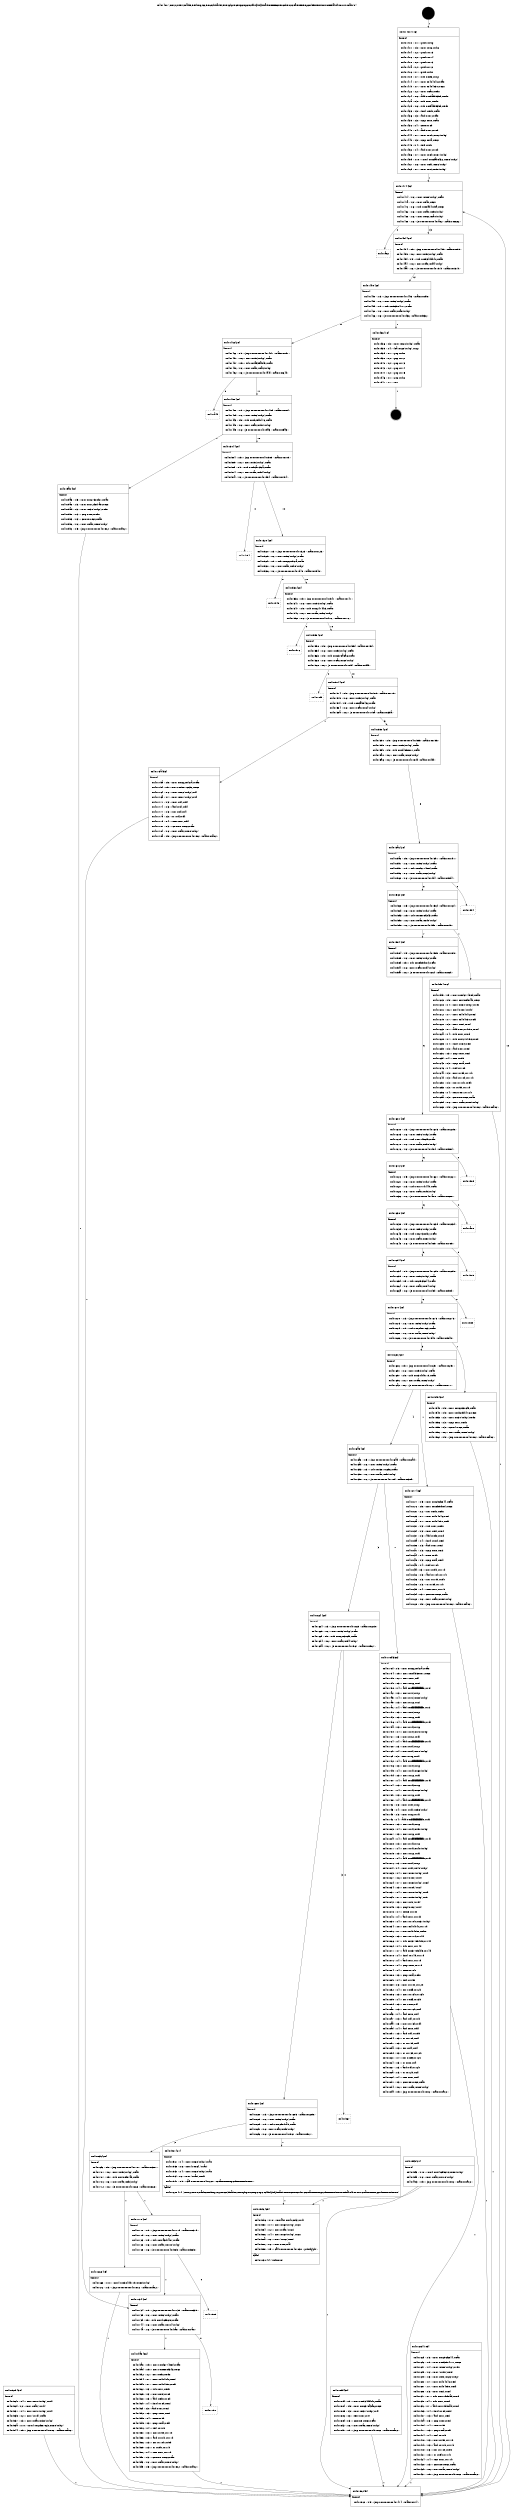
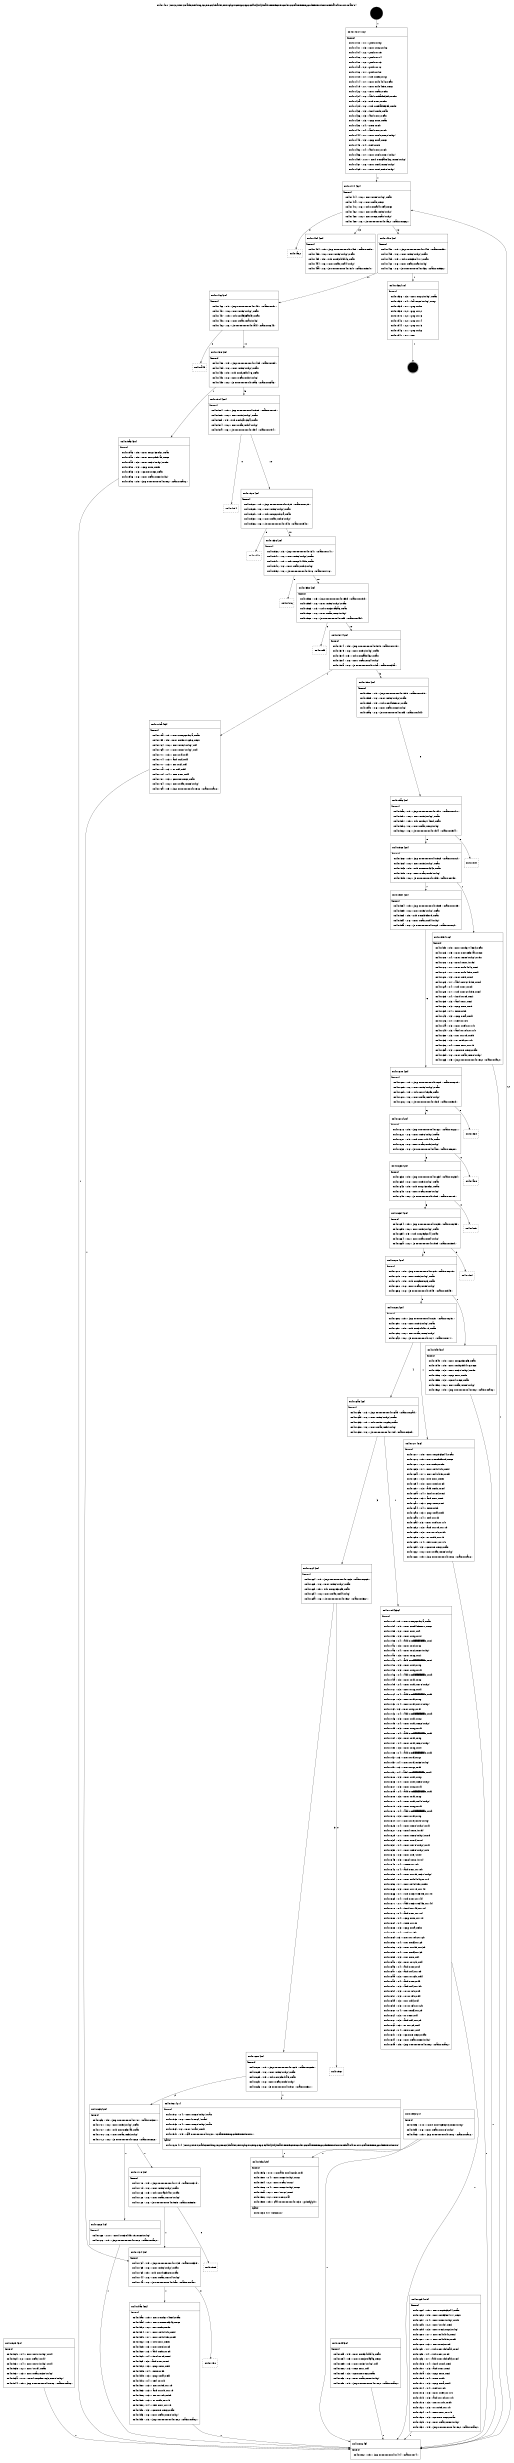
edge "0x401494 [28]" -> "0x4014b0 [28]": now "0x401474 [32]" -> "0x4014b0 [28]"
edge "0x4014e8 [28]" -> "0x401504 [28]": label " 10" -> " 5"
